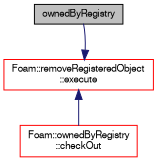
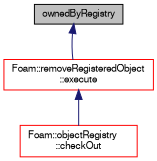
edge "ownedByRegistry" -> "Foam::removeRegisteredObject ::execute": reversed
node "Foam::ownedByRegistry ::checkOut": label "Foam::ownedByRegistry ::checkOut" -> "Foam::objectRegistry ::checkOut"
